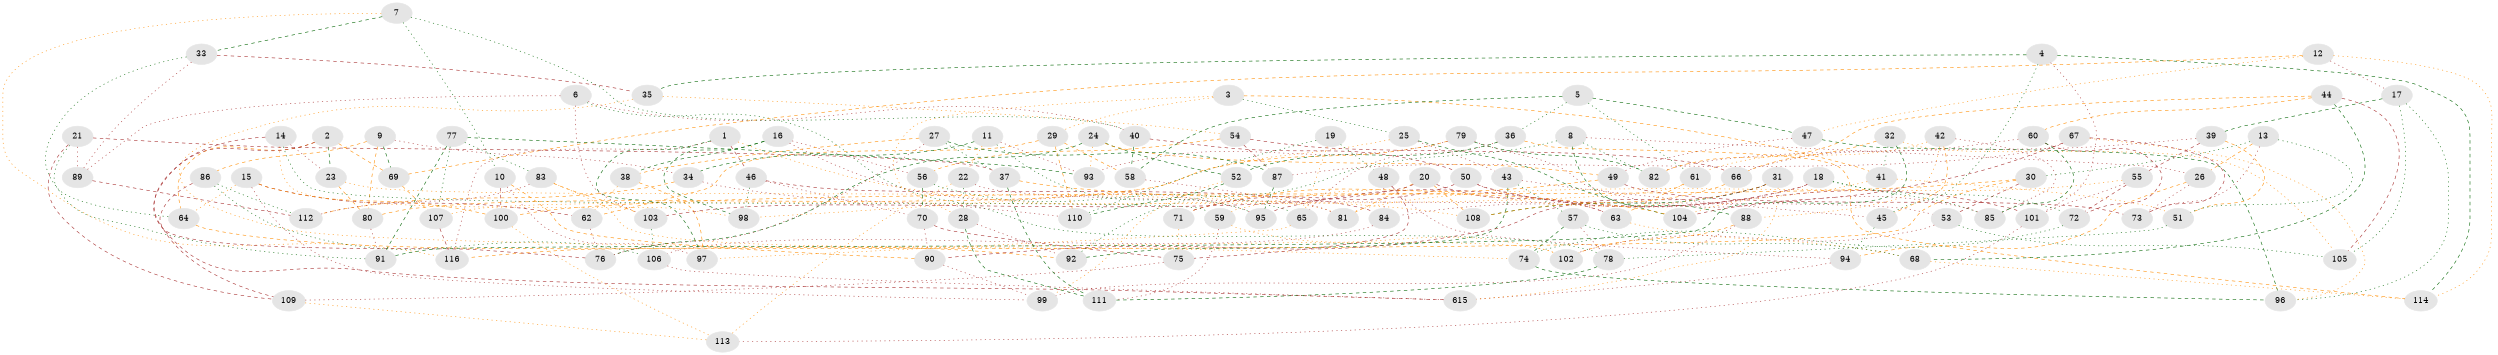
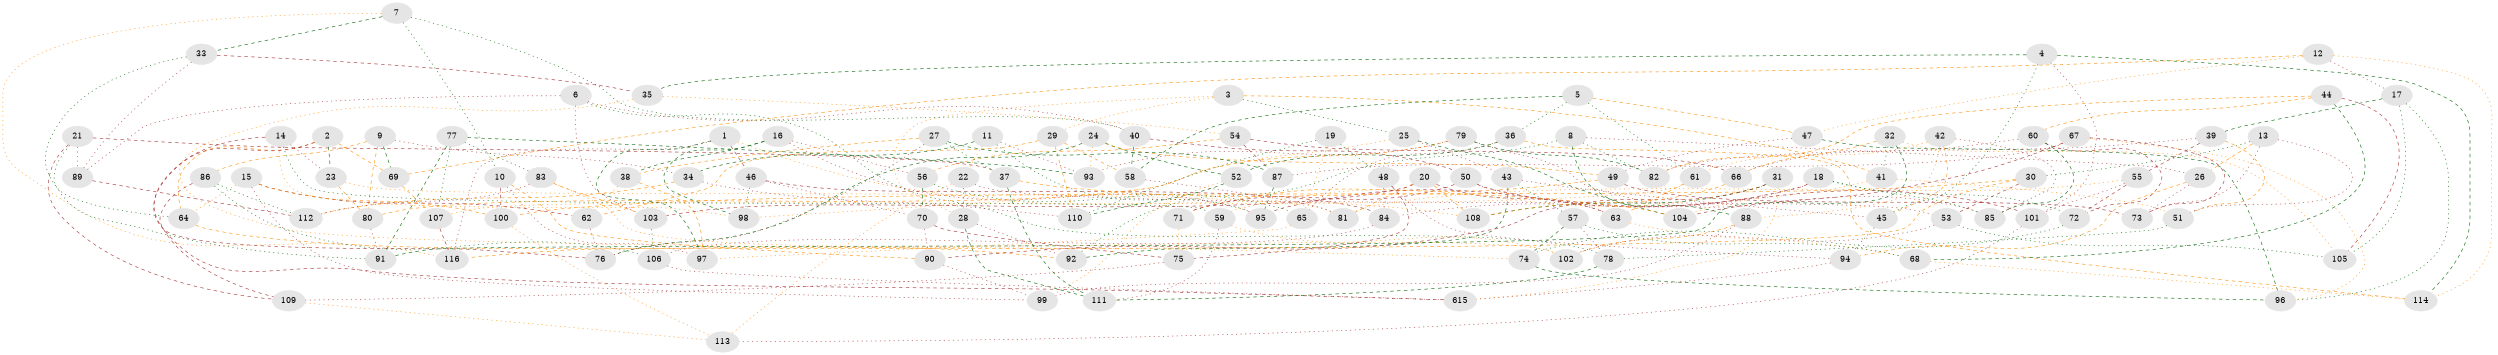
edge "5" -- "47": color darkgreen -> darkorange
edge "13" -- "51": color darkgreen -> brown
